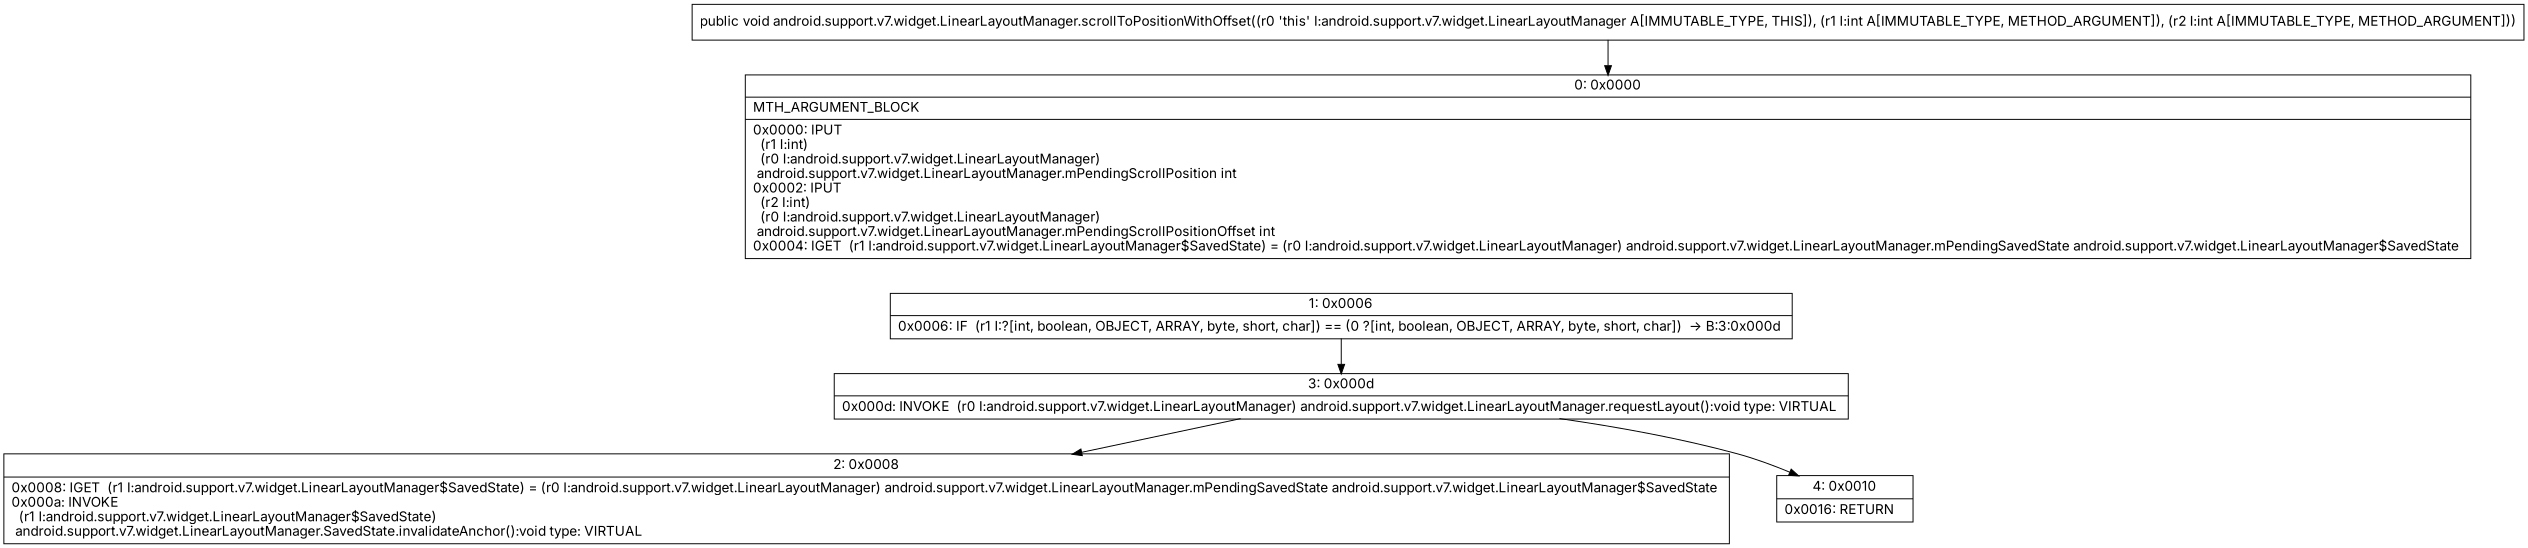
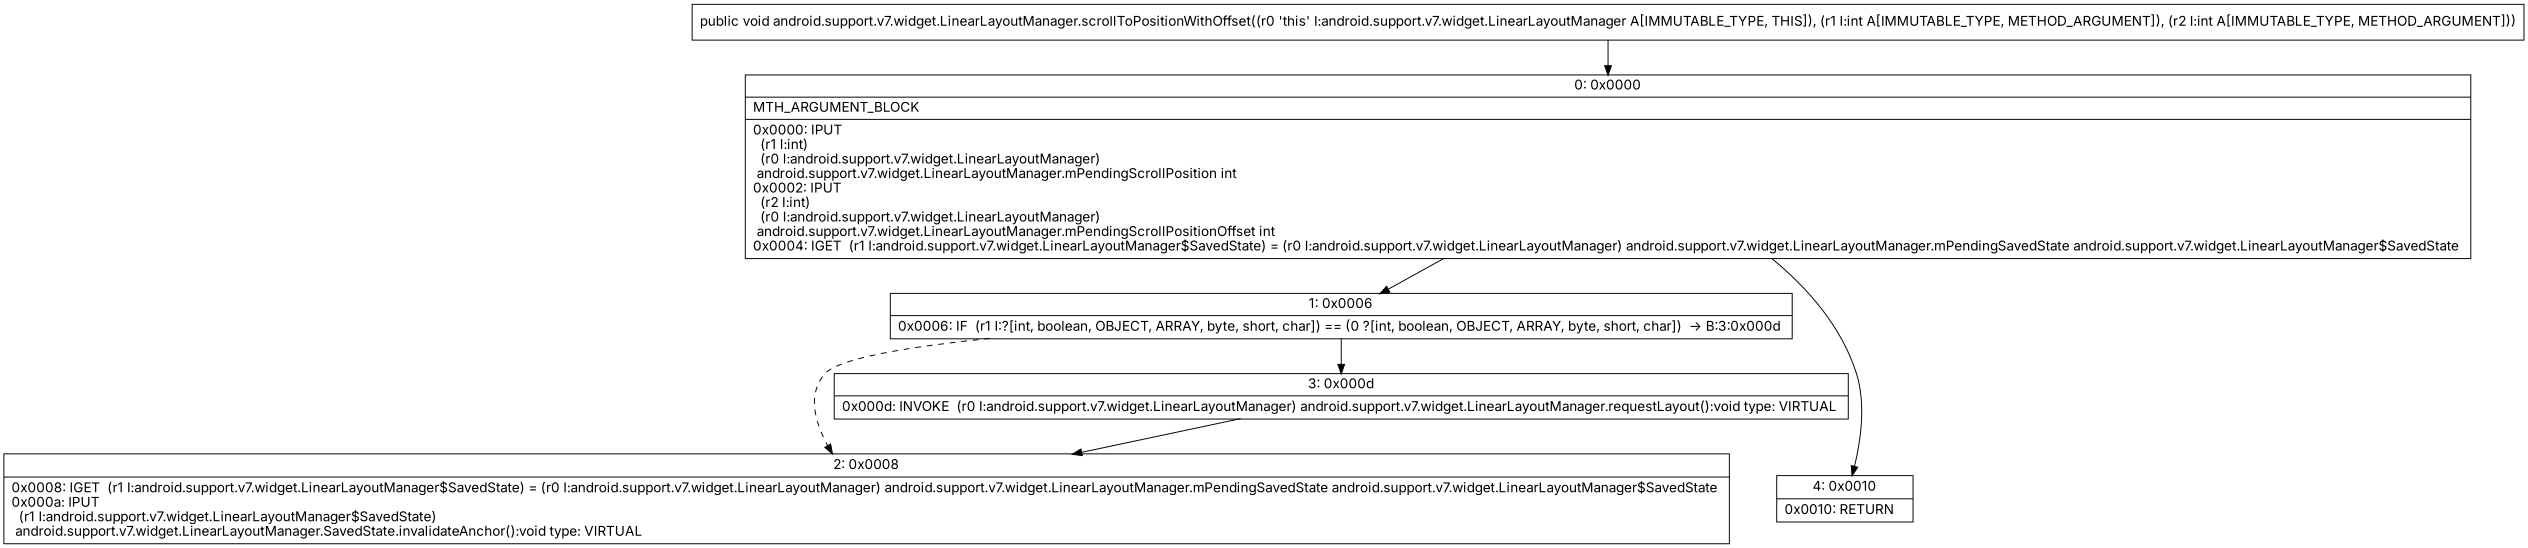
edge "0: 0x0000" -> "1: 0x0006": added
edge "1: 0x0006" -> "2: 0x0008": added
edge "3: 0x000d" -> "4: 0x0010": now "0: 0x0000" -> "4: 0x0010"
node "2: 0x0008": text "0x000a: INVOKE" -> "0x000a: IPUT"
node "4: 0x0010": text "0x0016: RETURN" -> "0x0010: RETURN"
